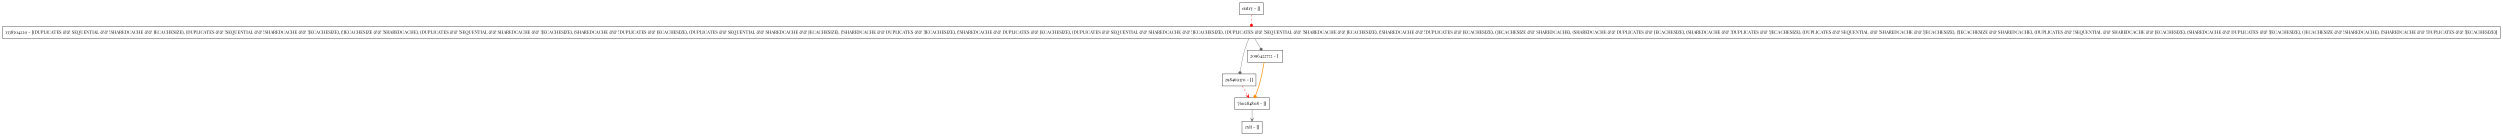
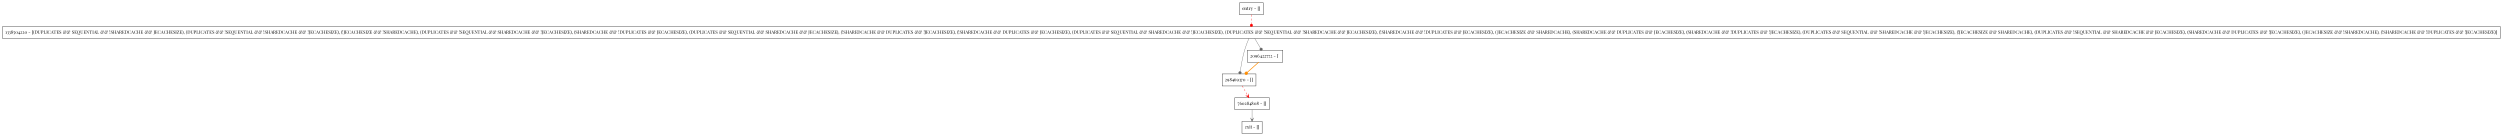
edge "2096422772 - []" -> "760284808 - []": now "2096422772 - []" -> "298469370 - []"
